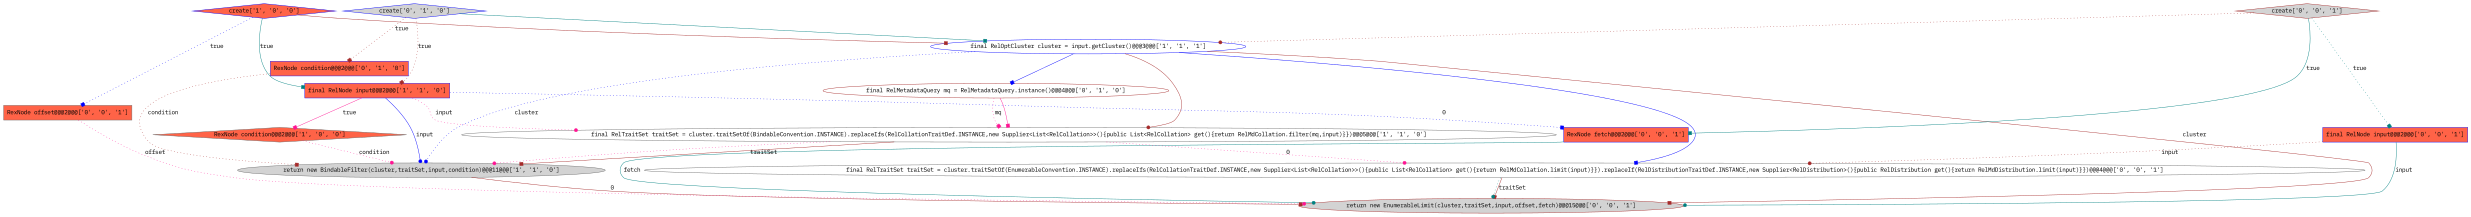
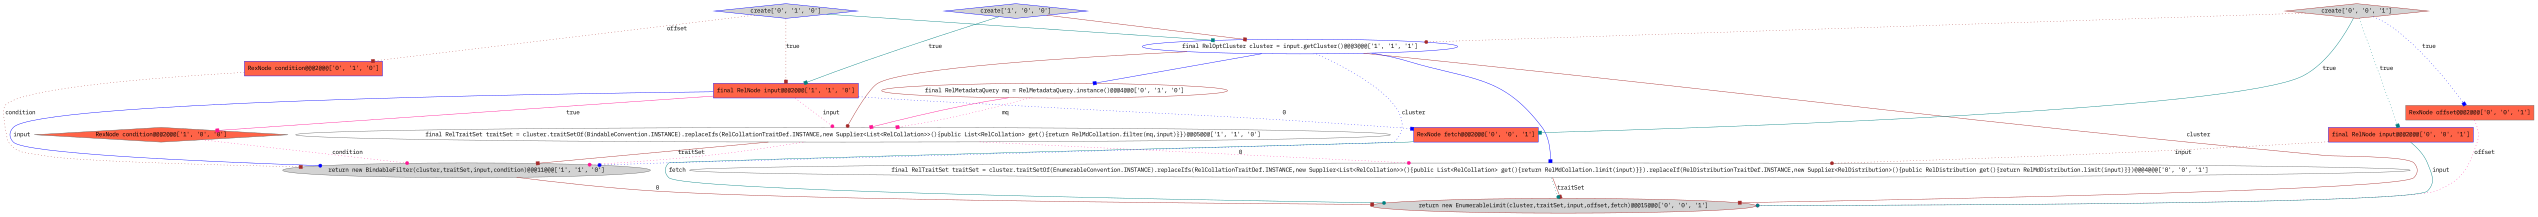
node "create['1', '0', '0']": fillcolor tomato -> lightgray
edge "create['0', '1', '0']" -> "RexNode condition@@@2@@@['0', '1', '0']": label "true" -> "offset"
edge "create['1', '0', '0']" -> "RexNode offset@@@2@@@['0', '0', '1']": now "create['0', '0', '1']" -> "RexNode offset@@@2@@@['0', '0', '1']"
